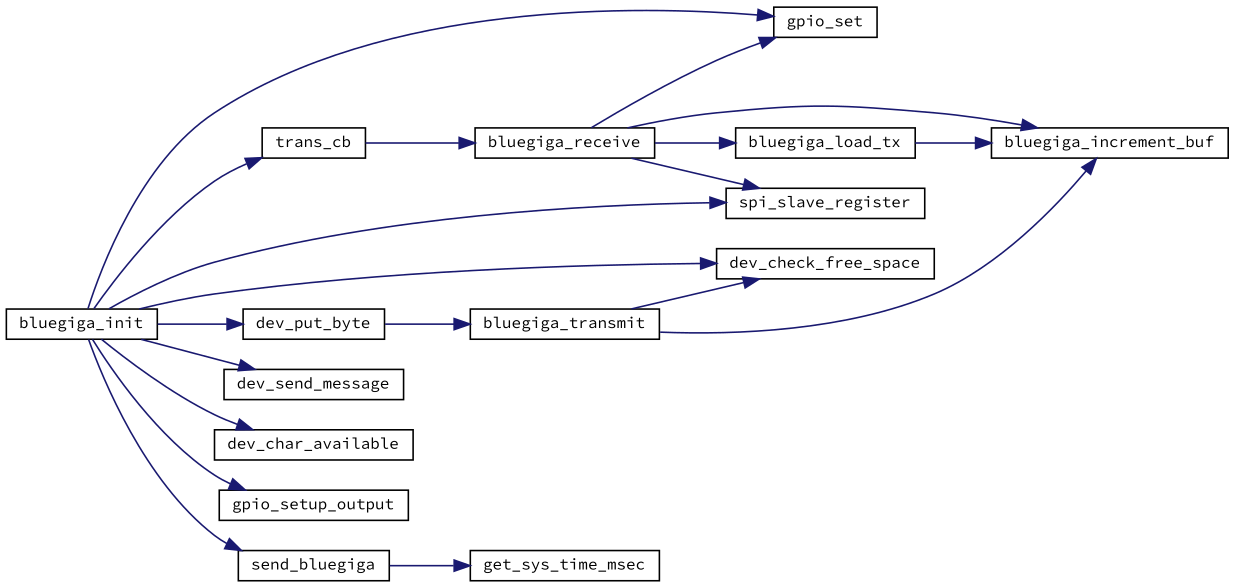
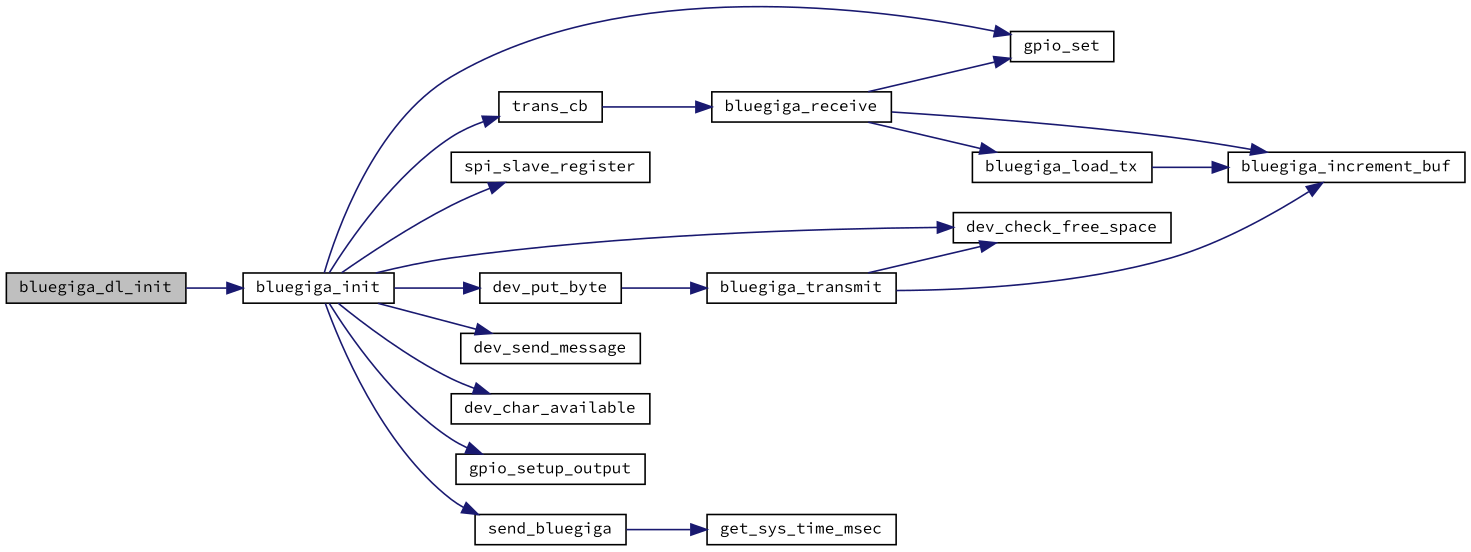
edge "bluegiga_receive" -> "spi_slave_register": removed
node "bluegiga_dl_init": added
